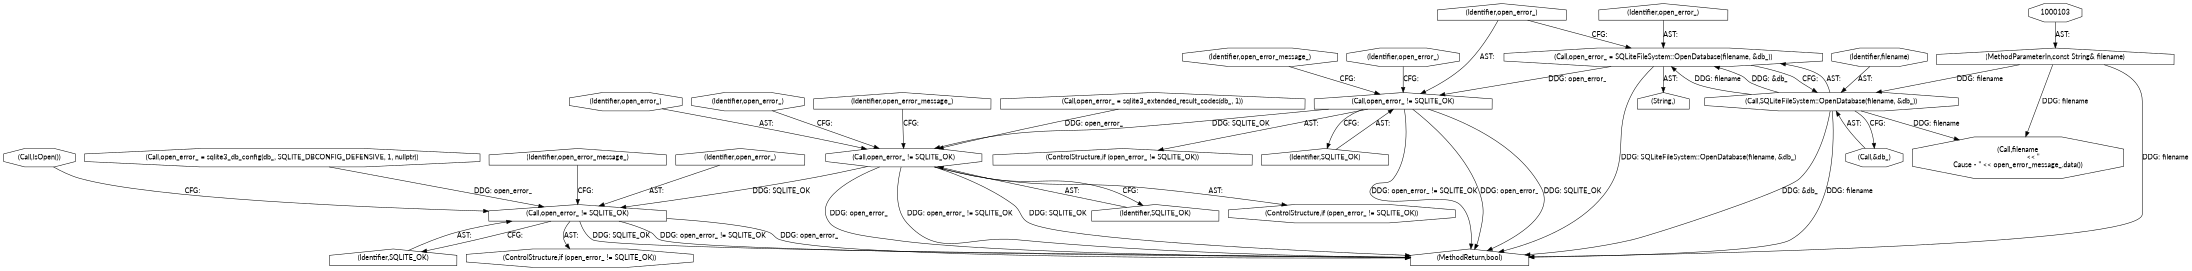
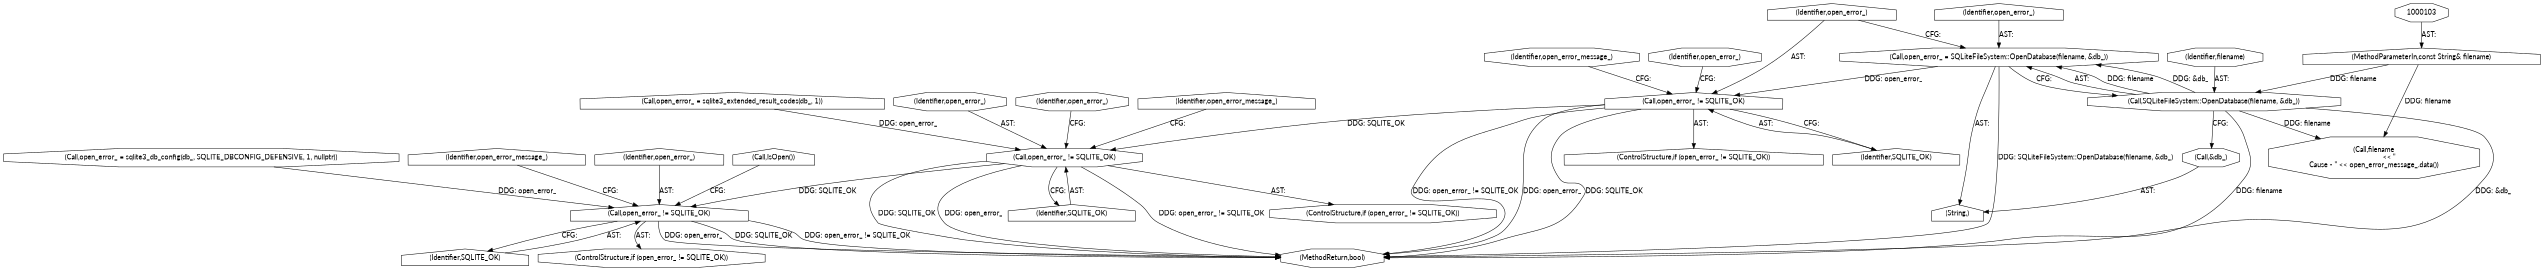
edge "(Call,&db_)" -> "(Call,SQLiteFileSystem::OpenDatabase(filename, &db_))": now "(Call,&db_)" -> "(String,)"
node "(Call,IsOpen())": shape octagon -> house
edge "(MethodParameterIn,const String& filename)" -> "(MethodReturn,bool)": removed, label "DDG: filename"
node "(MethodReturn,bool)": shape house -> octagon
